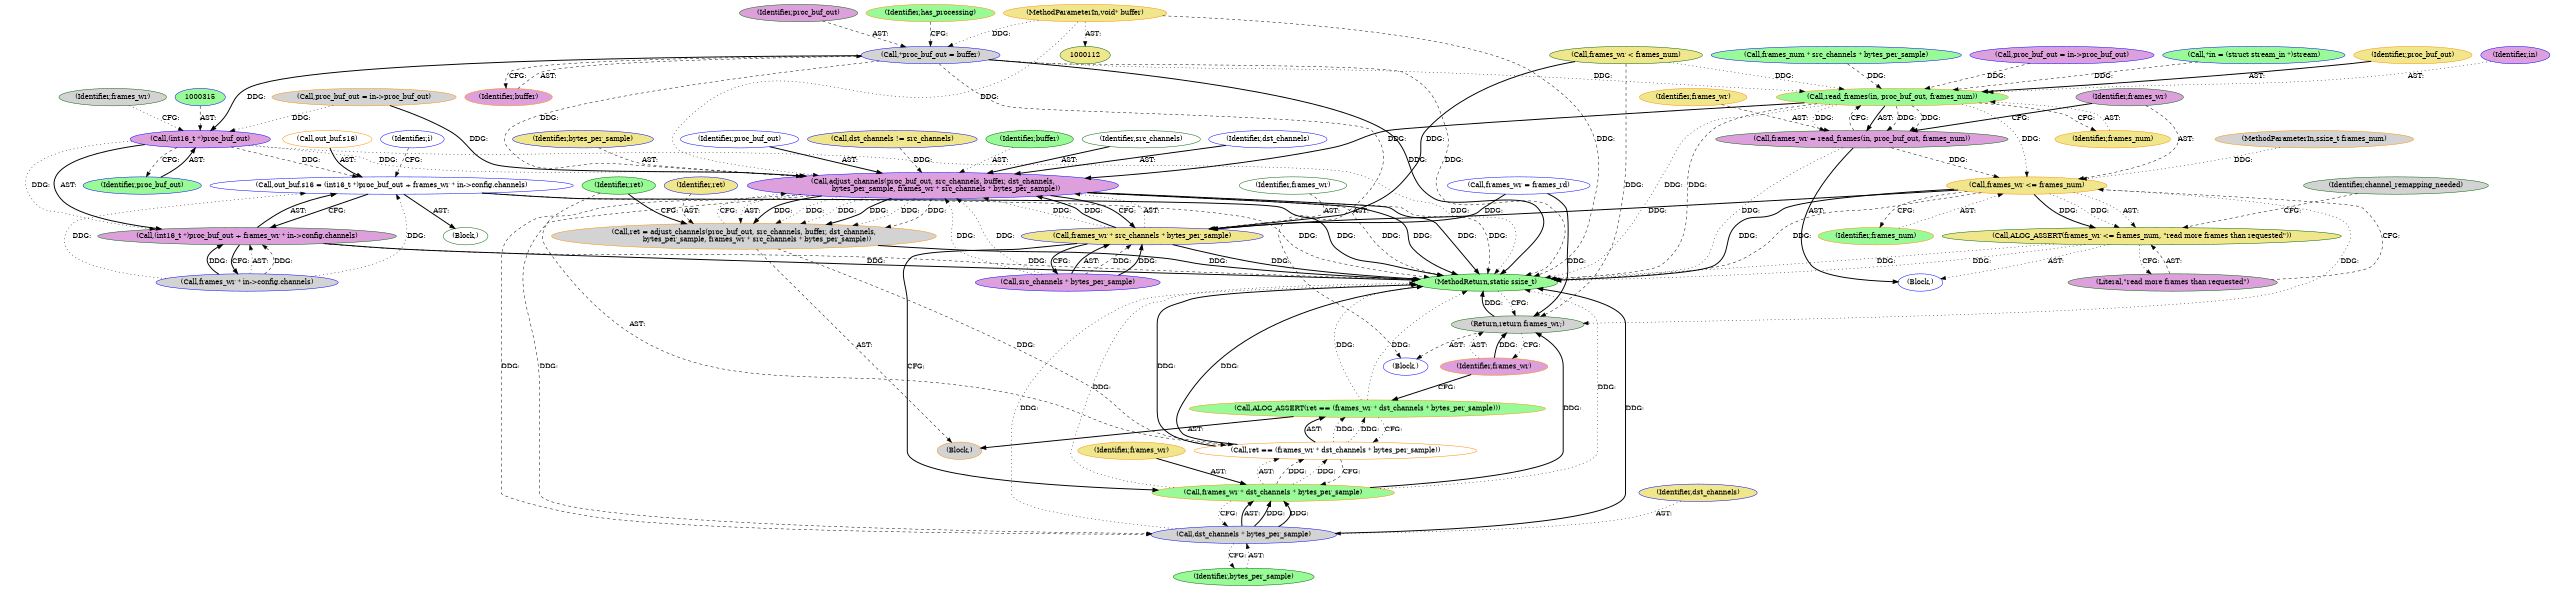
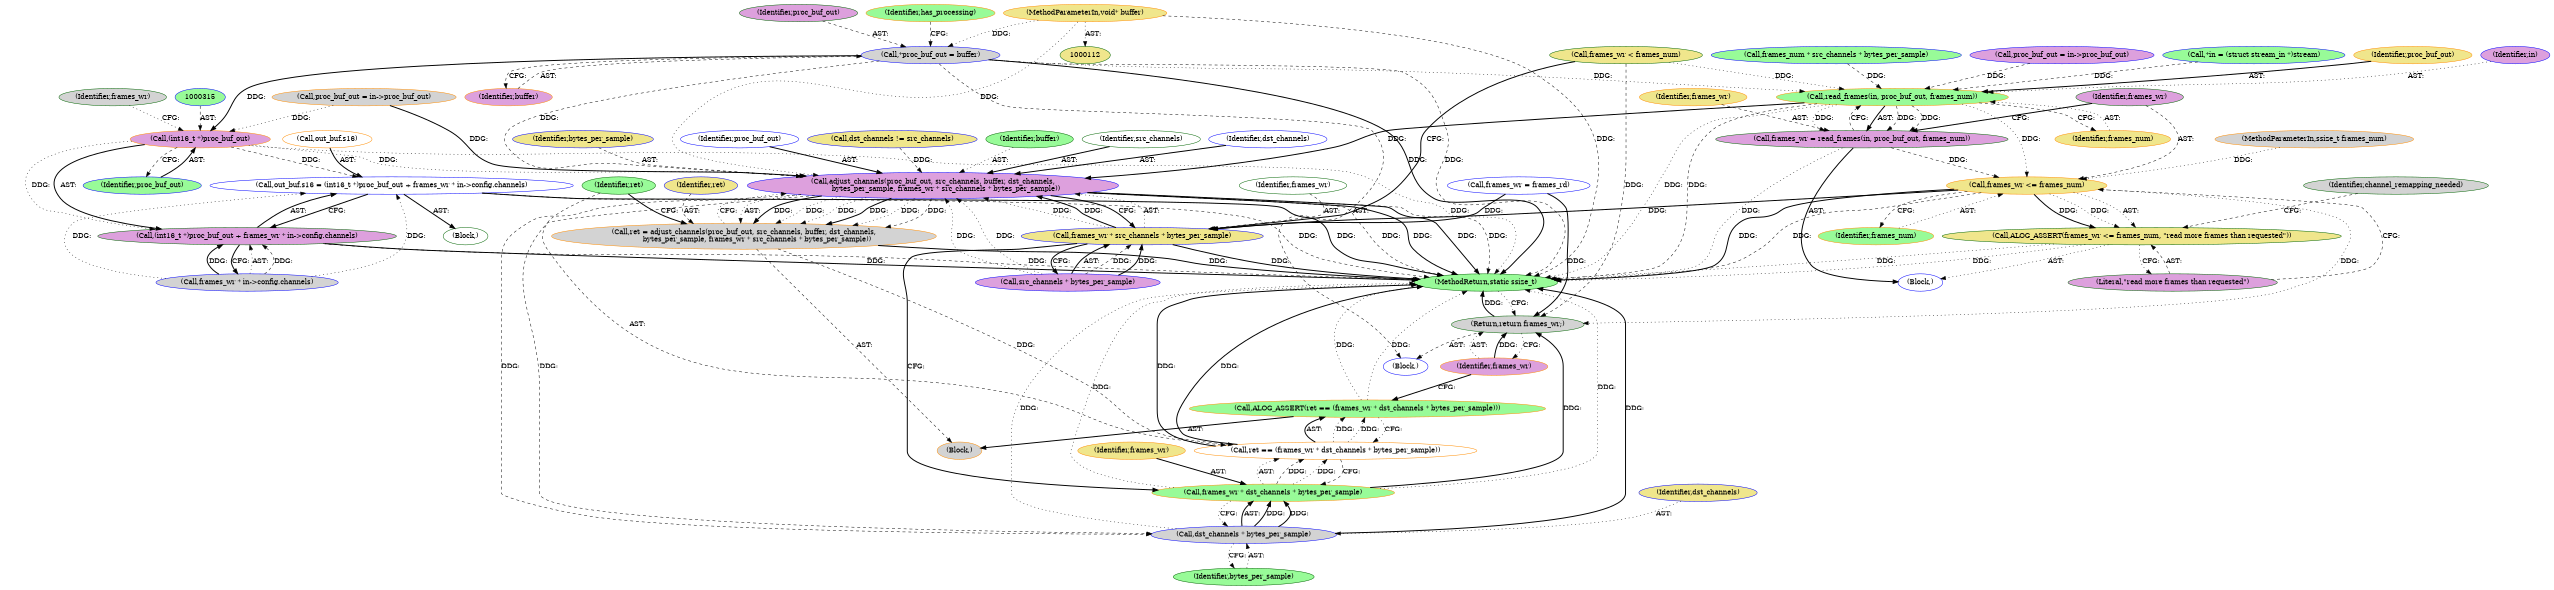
node "(Call,(int16_t *)proc_buf_out)": color blue -> darkorange
node "(Identifier,i)": removed
edge "(Call,frames_wr < frames_num)" -> "(Call,frames_wr * src_channels * bytes_per_sample)": label "DDG: " -> "CFG: "
